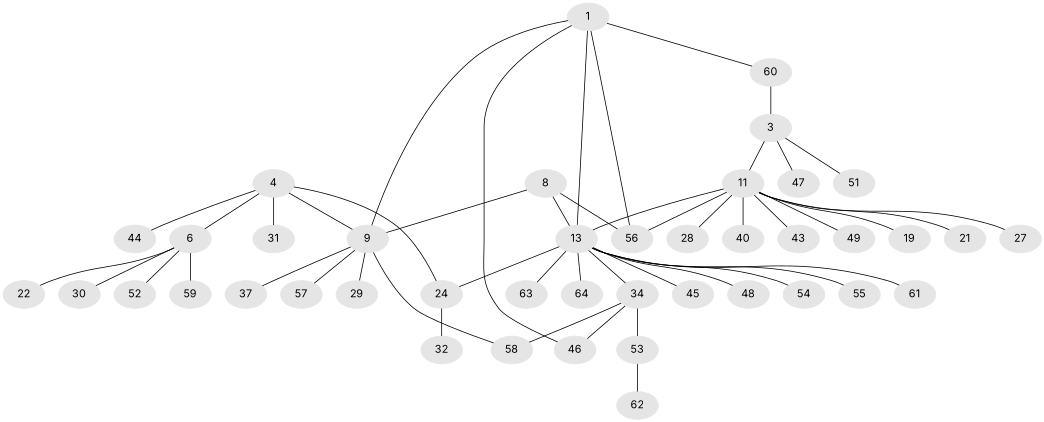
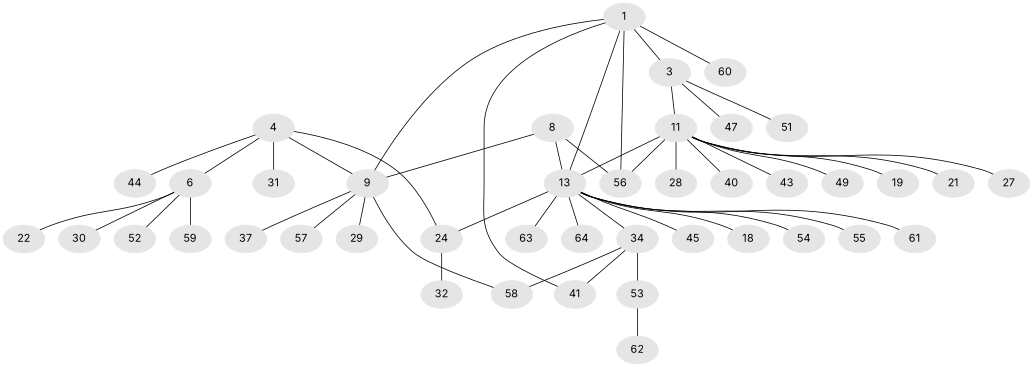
edge "60" -- "3": now "1" -- "3"
node "48": label "48" -> "18"
node "46": label "46" -> "41"
